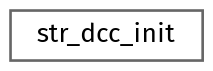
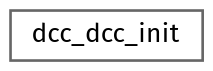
node "str_dcc_init": label "str_dcc_init" -> "dcc_dcc_init"
